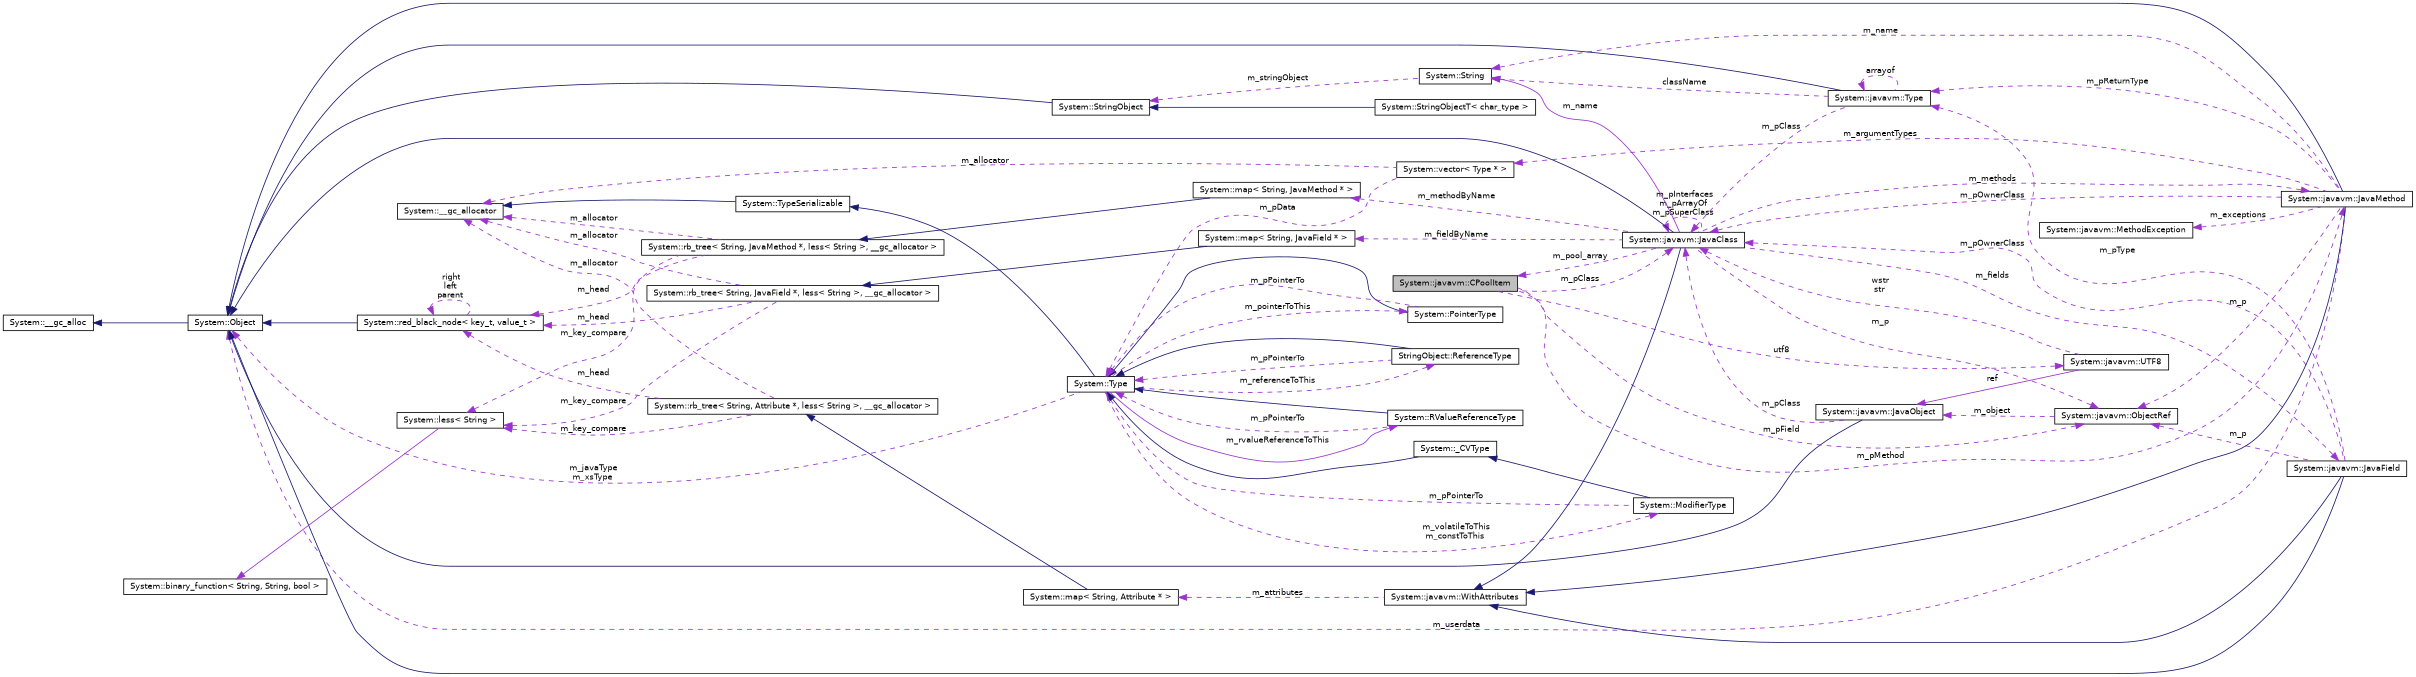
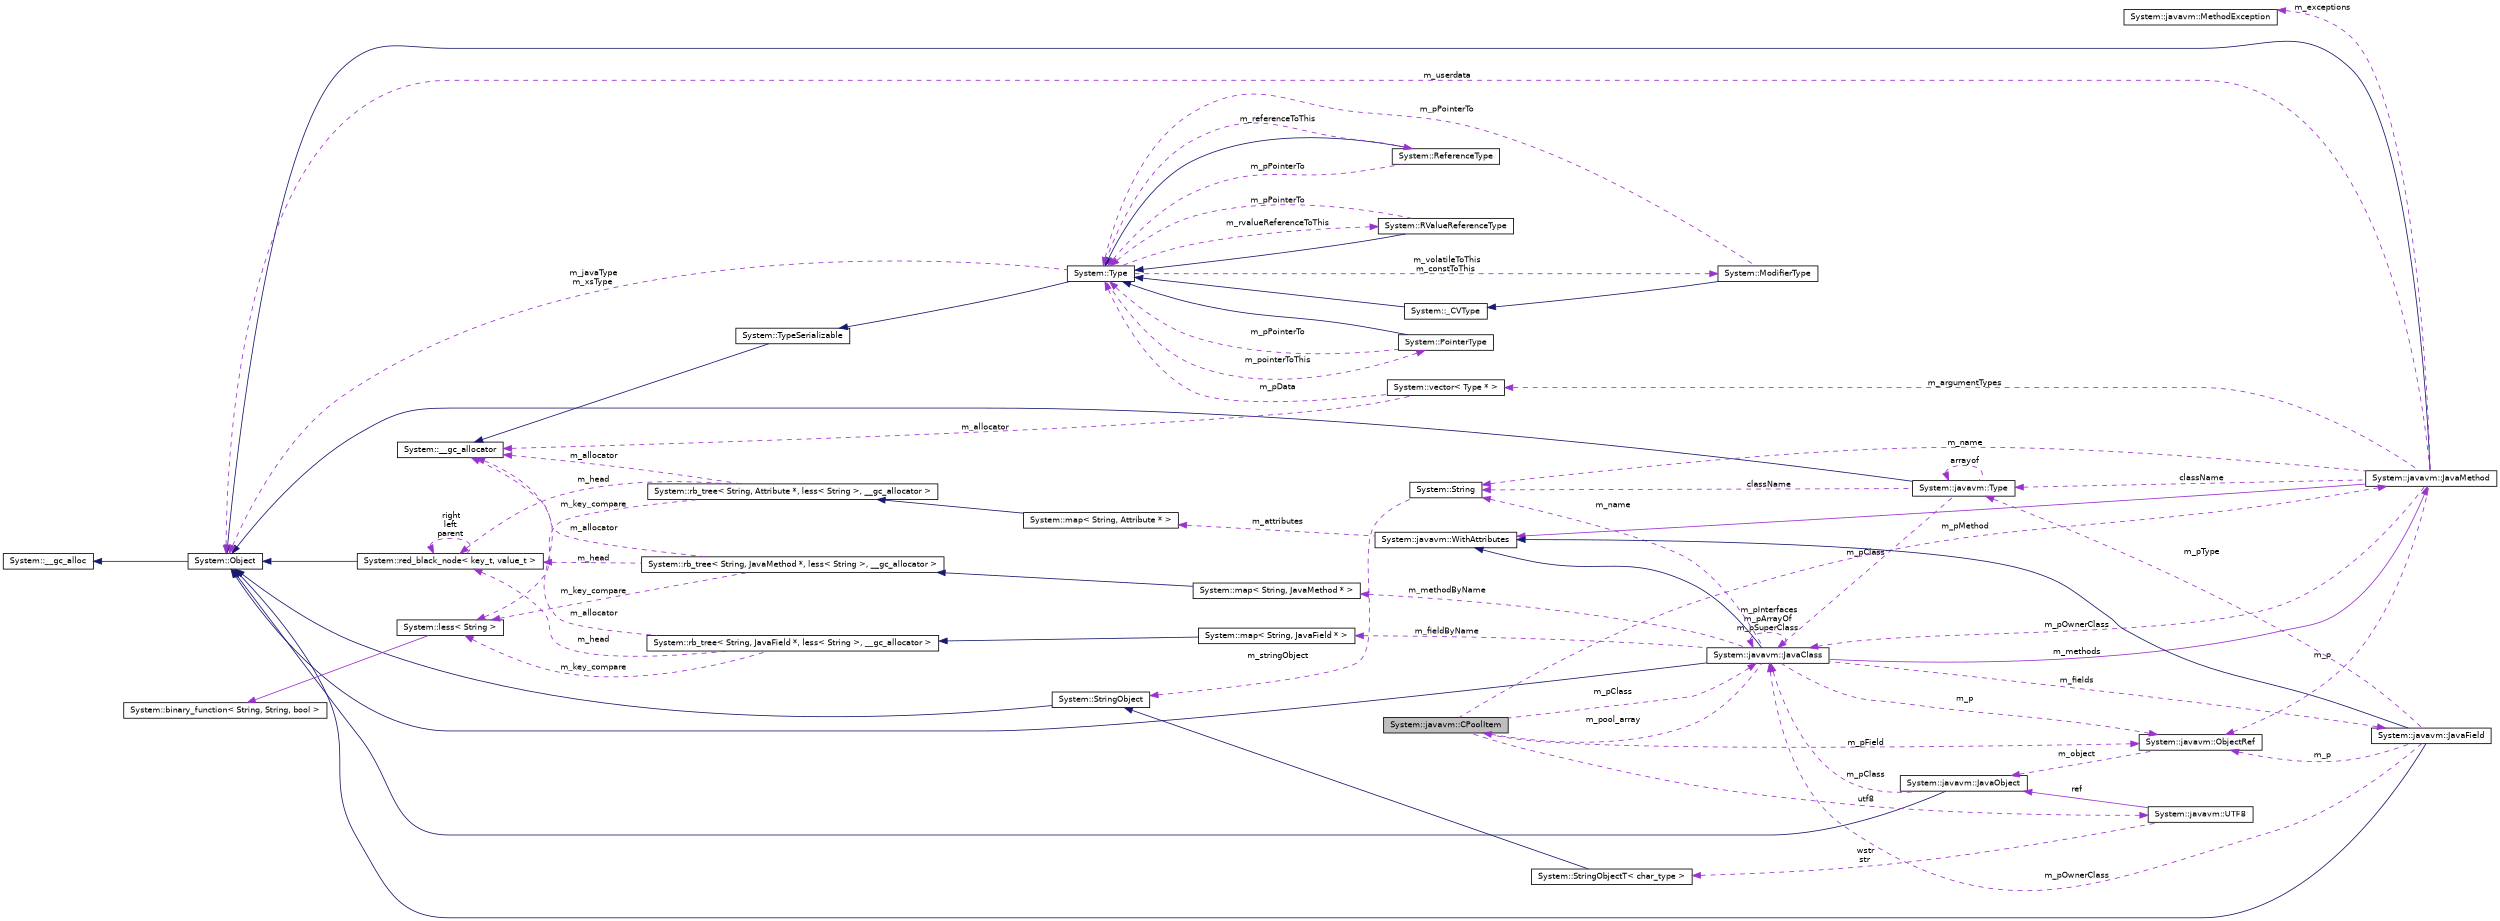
edge "System::javavm::JavaMethod" -> "System::javavm::Type": label " m_pReturnType" -> " className"
edge "System::javavm::JavaClass" -> "System::String": style solid -> dashed
edge "System::javavm::JavaClass" -> "System::javavm::JavaMethod": style dashed -> solid
edge "System::javavm::UTF8" -> "System::javavm::JavaClass": now "System::javavm::UTF8" -> "System::StringObjectT< char_type >"
node "StringObject::ReferenceType": label "StringObject::ReferenceType" -> "System::ReferenceType"
edge "System::Type" -> "System::RValueReferenceType": style solid -> dashed
edge "System::javavm::JavaMethod" -> "System::javavm::WithAttributes": color midnightblue -> darkorchid3
